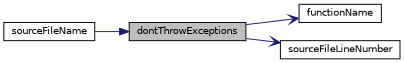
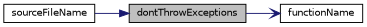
node "sourceFileLineNumber": removed
